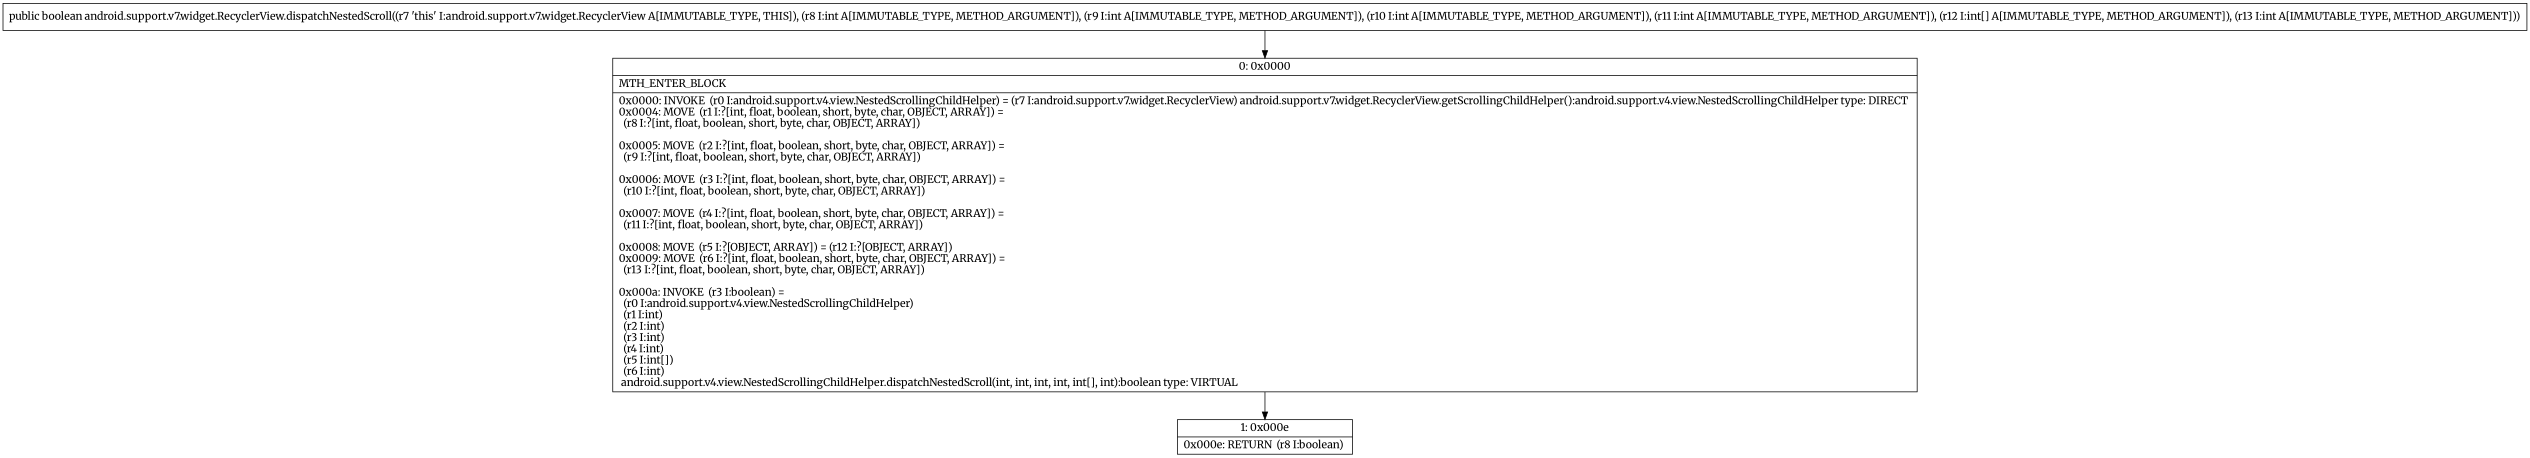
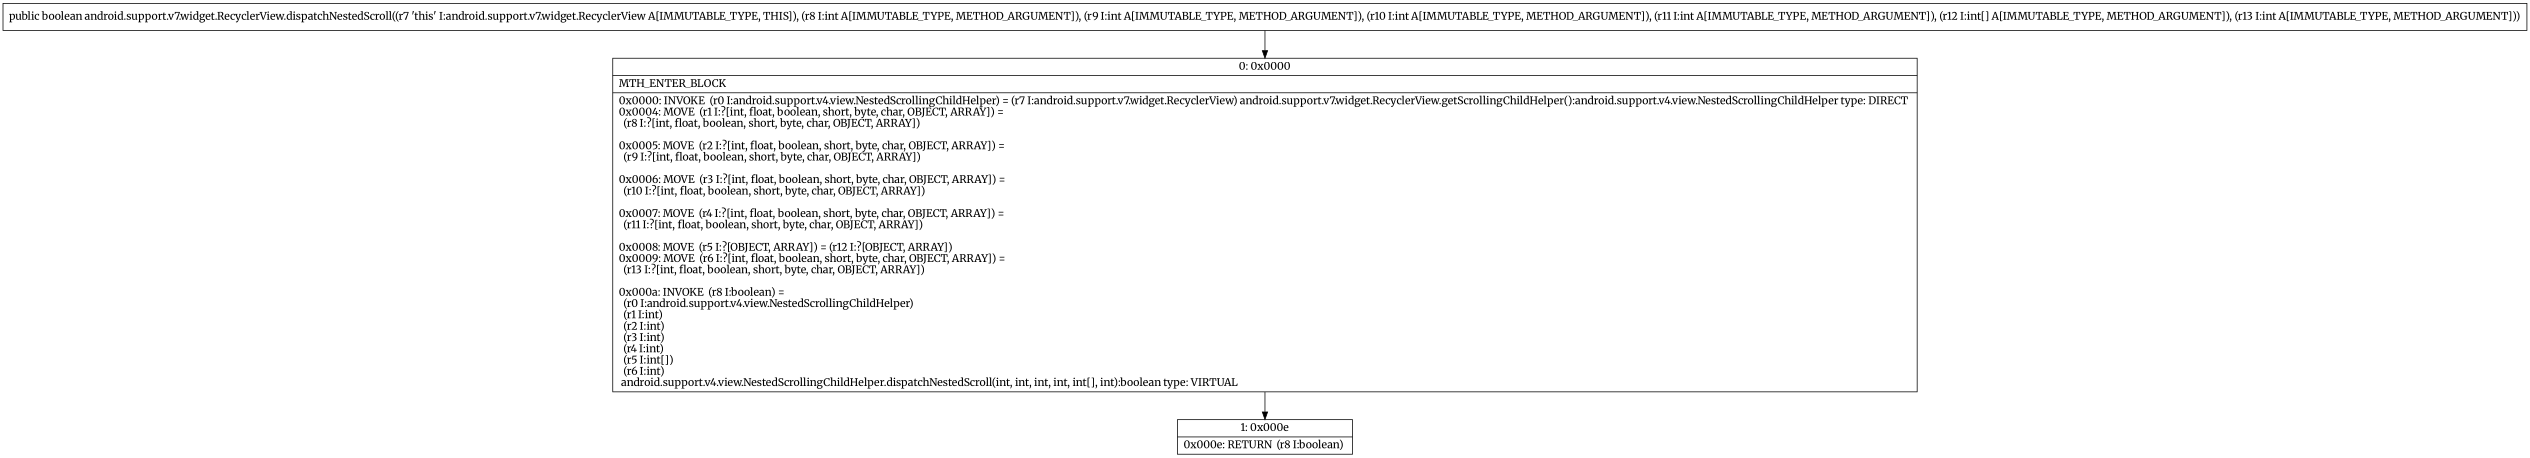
node "0: 0x0000": text "0x000a: INVOKE  (r3 I:boolean) =" -> "0x000a: INVOKE  (r8 I:boolean) ="
